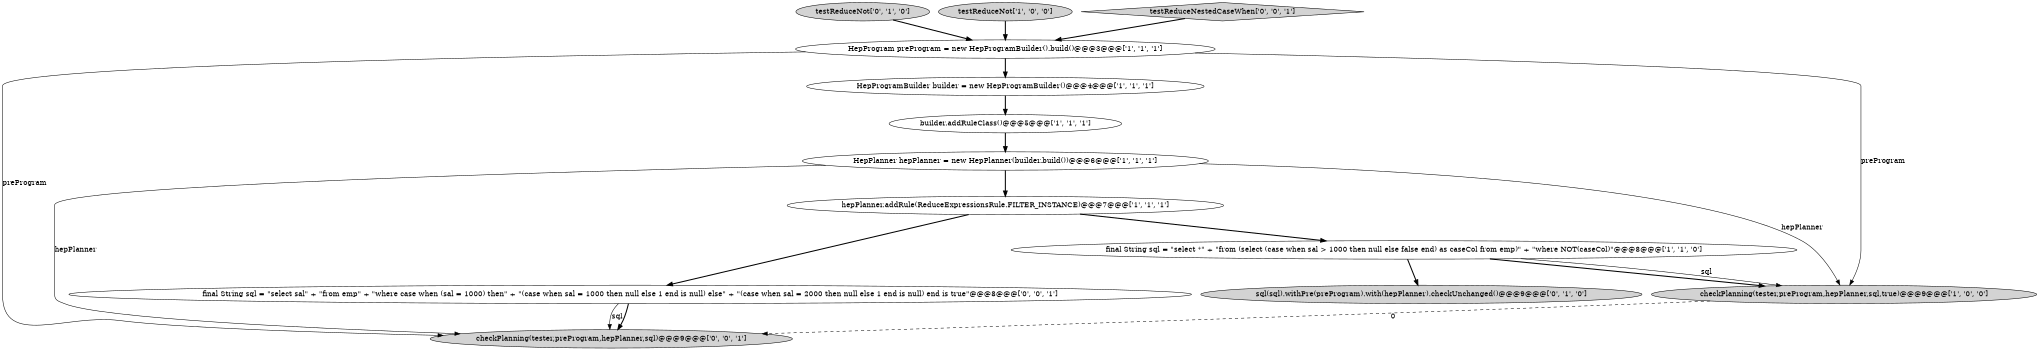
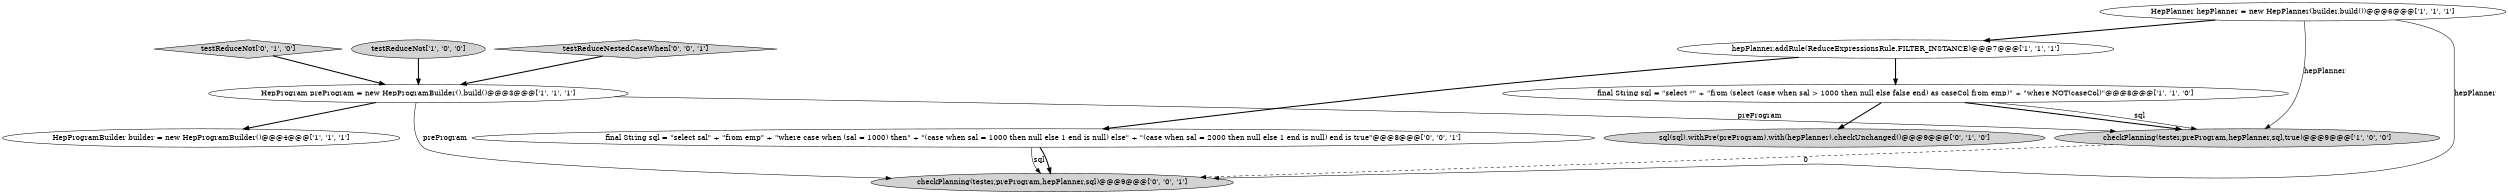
node "testReduceNot['0', '1', '0']": shape ellipse -> diamond
node "builder.addRuleClass()@@@5@@@['1', '1', '1']": removed
